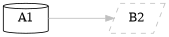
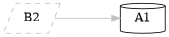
edge "A1" -> "B2": reversed
